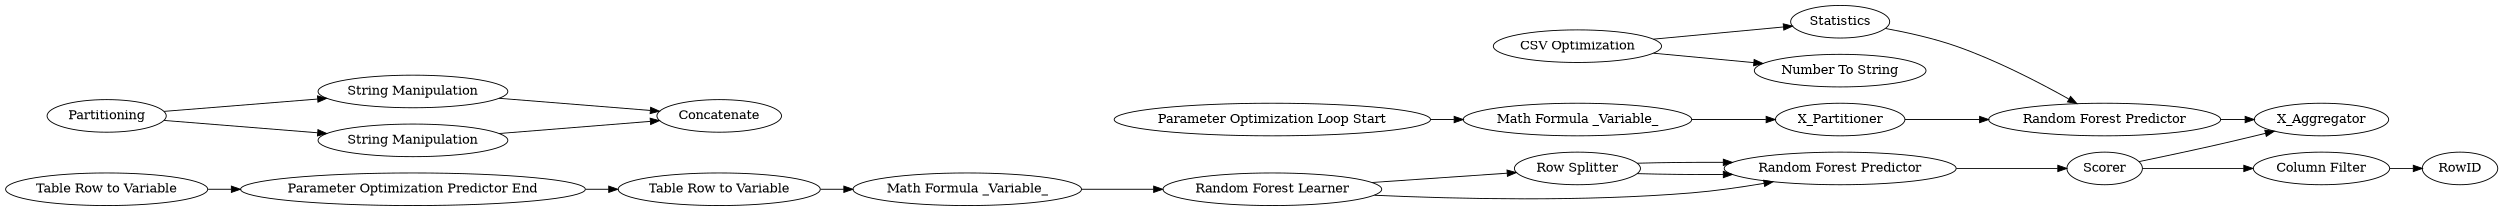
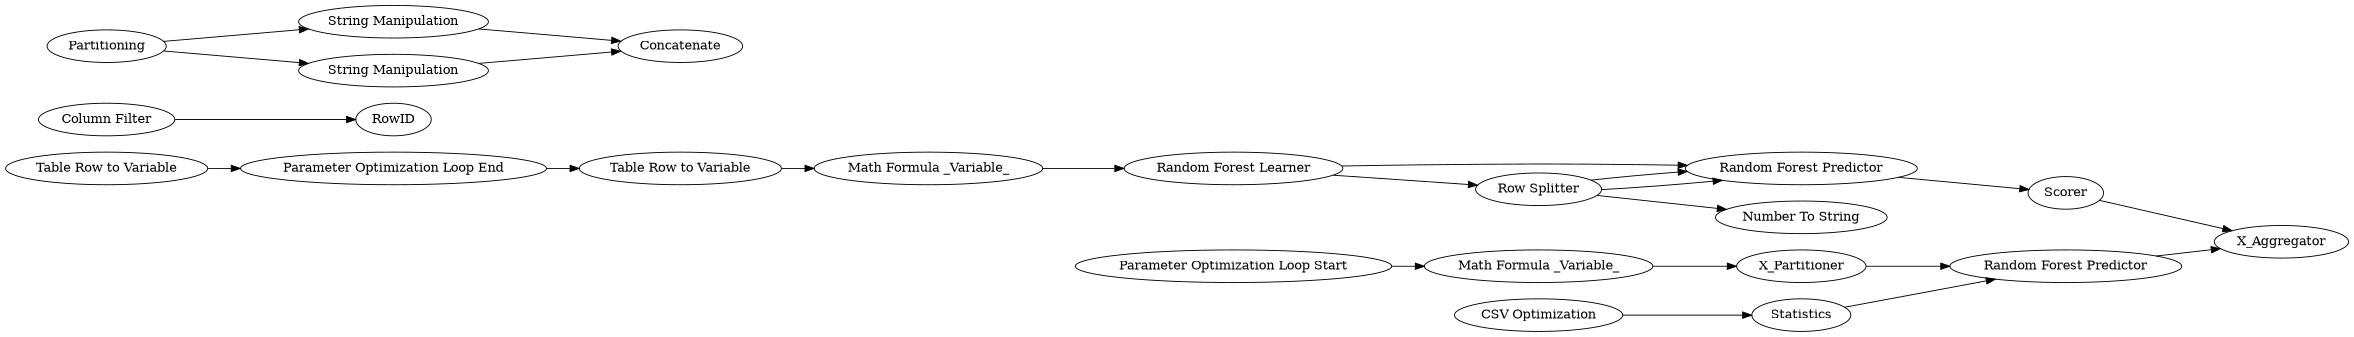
edge "CSV Optimization" -> "Number To String": now "Row Splitter" -> "Number To String"
edge "Scorer" -> "Column Filter": removed
node "Parameter Optimization Predictor End": label "Parameter Optimization Predictor End" -> "Parameter Optimization Loop End"
